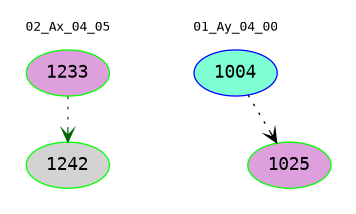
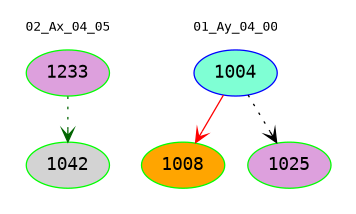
node "1242": label "1242" -> "1042"
node "1008": added
